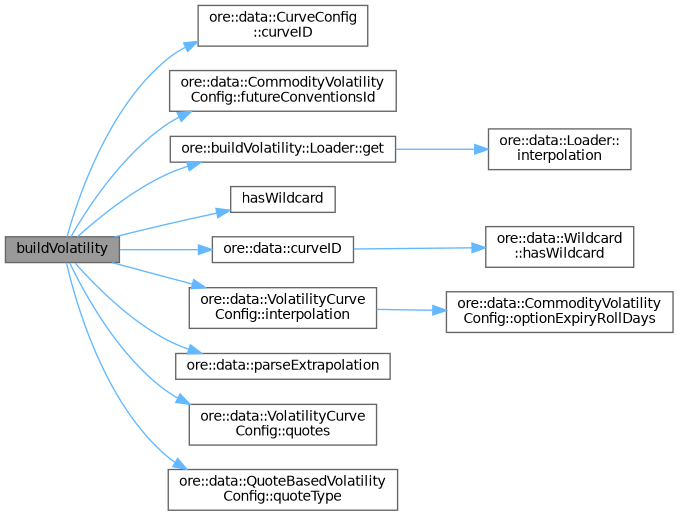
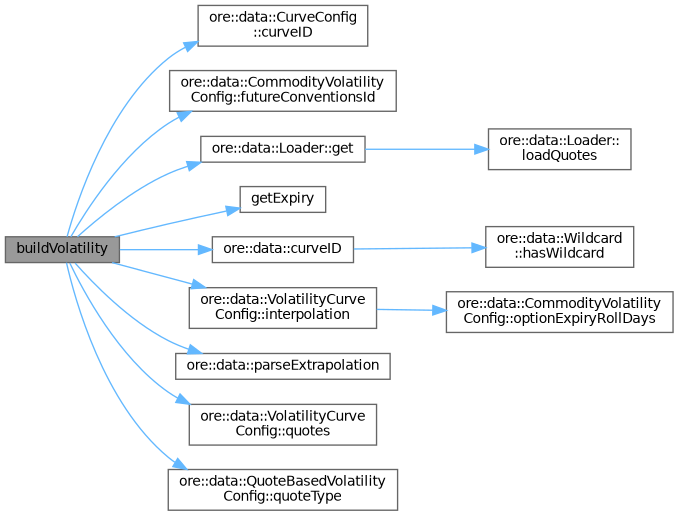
node "ore::buildVolatility::Loader::get": label "ore::buildVolatility::Loader::get" -> "ore::data::Loader::get"
node "ore::data::Loader:: interpolation": label "ore::data::Loader:: interpolation" -> "ore::data::Loader:: loadQuotes"
node "hasWildcard": label "hasWildcard" -> "getExpiry"
